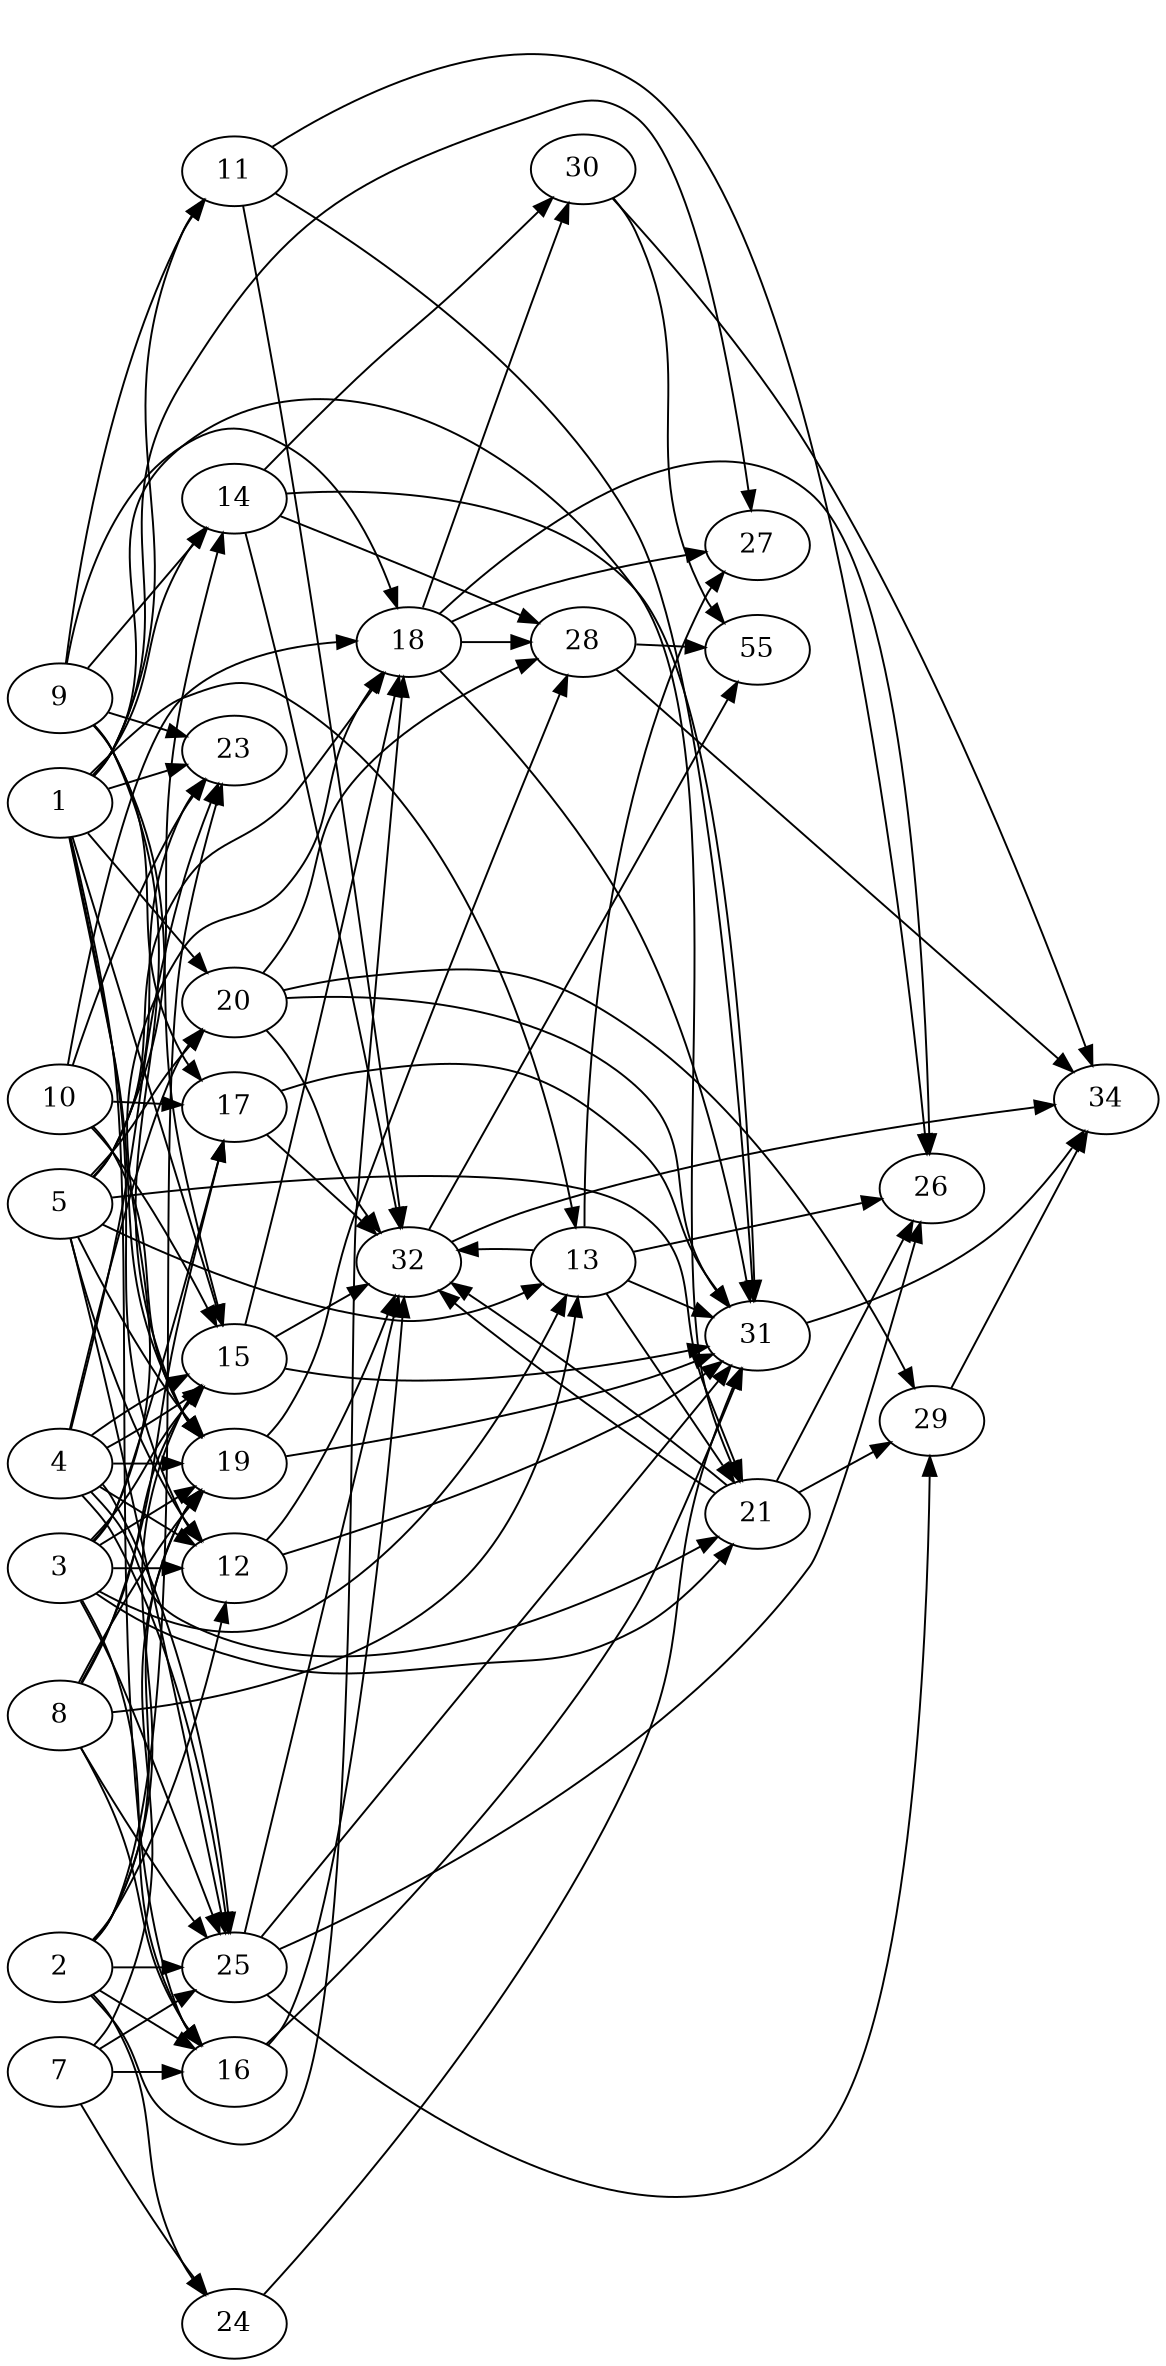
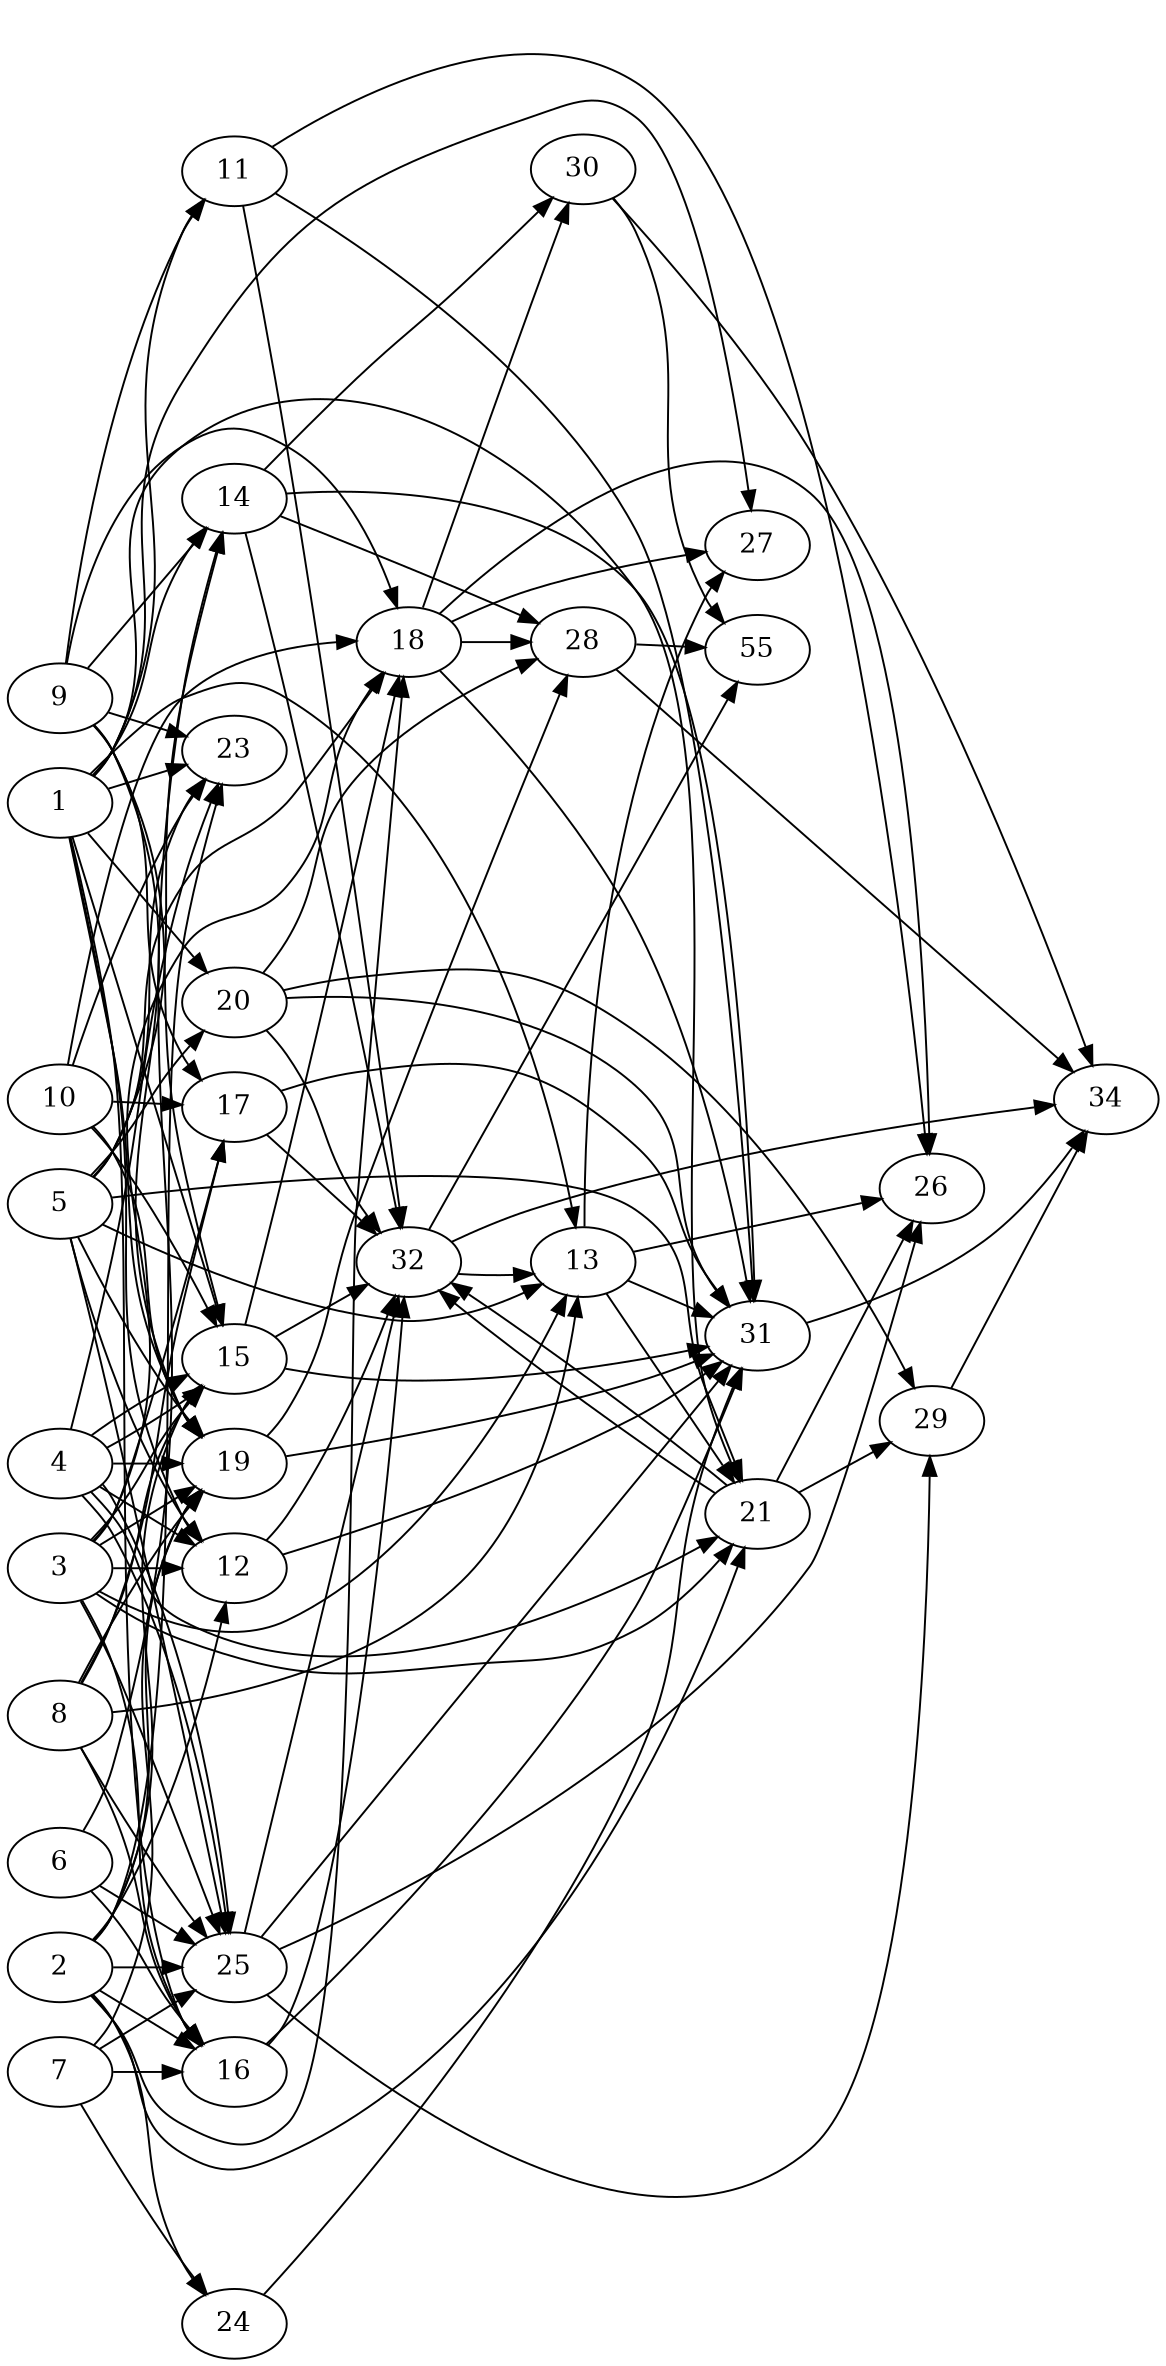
edge "4" -> "20": removed
edge "13" -> "32": reversed
node "6": added
edge "2" -> "21": added
